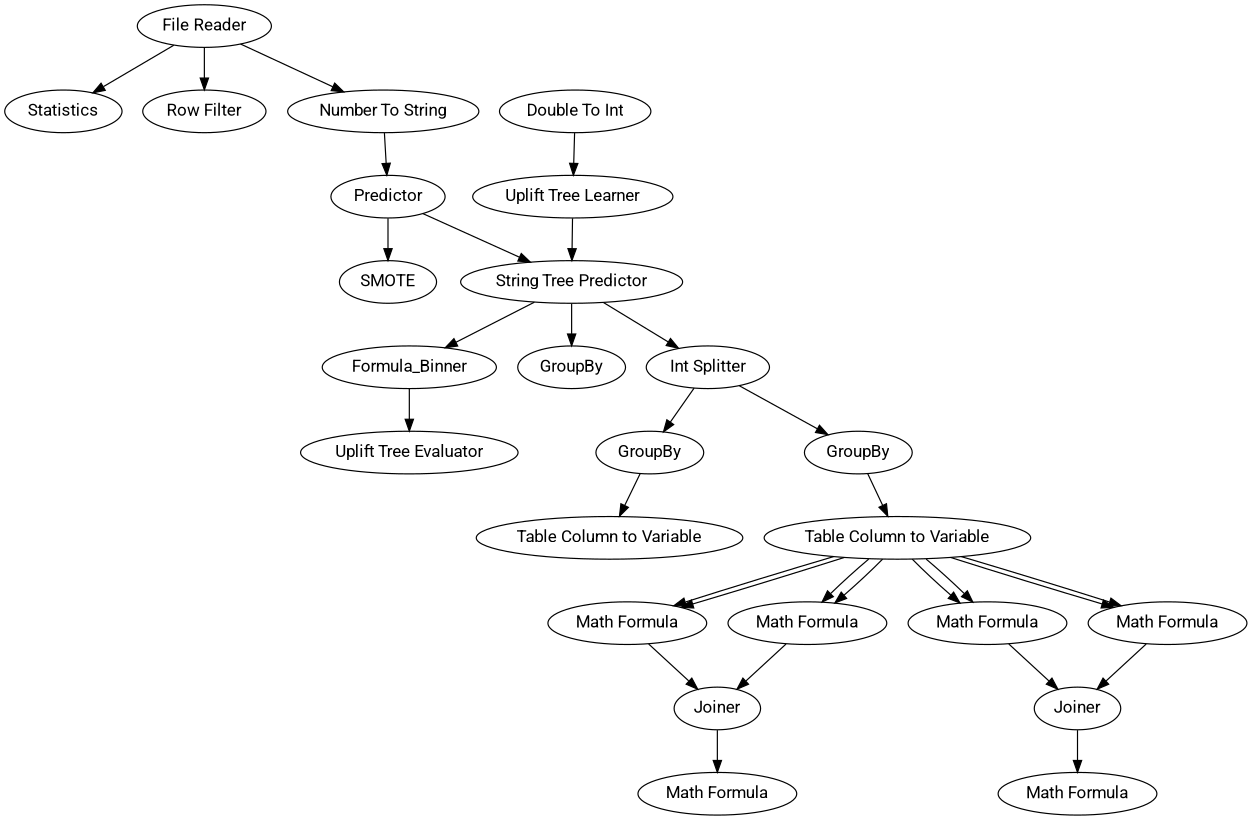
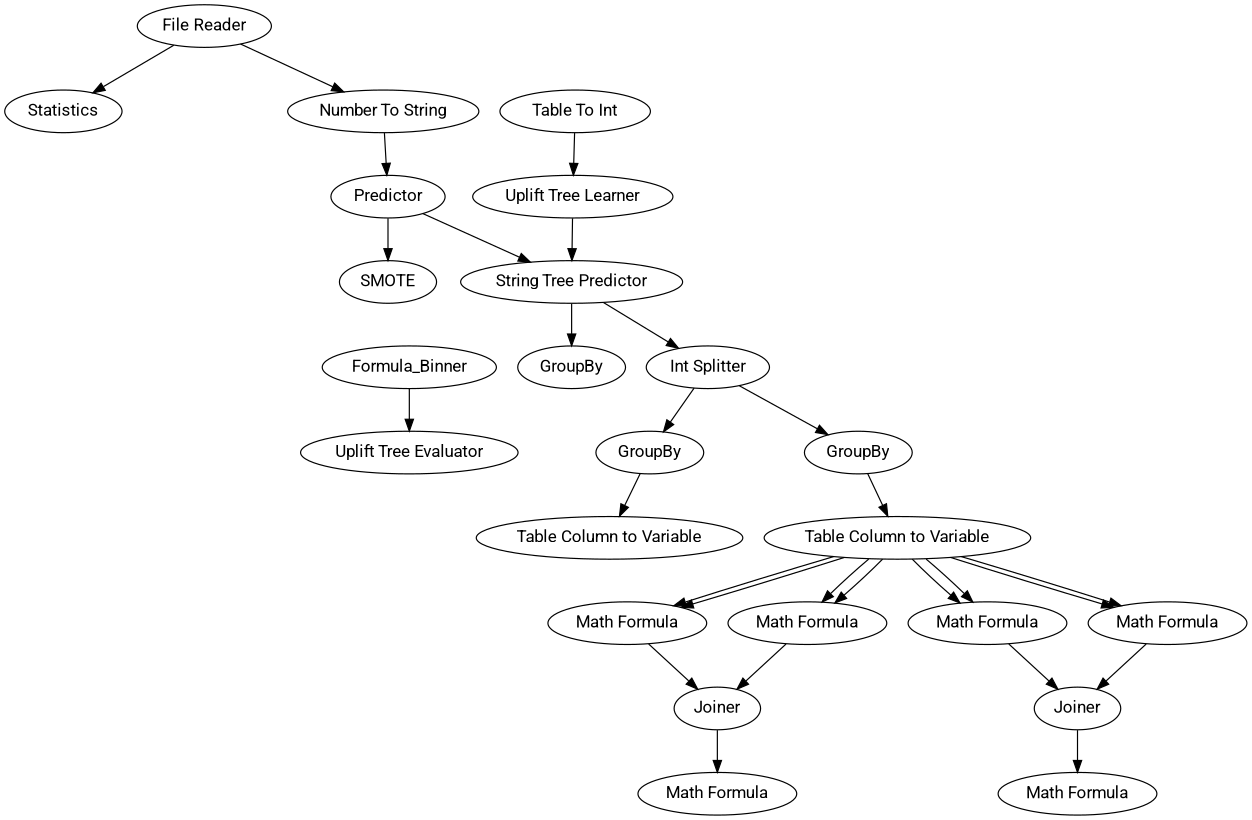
node "Row Filter": removed
node "Double To Int": label "Double To Int" -> "Table To Int"
edge "String Tree Predictor" -> "Formula_Binner": removed
